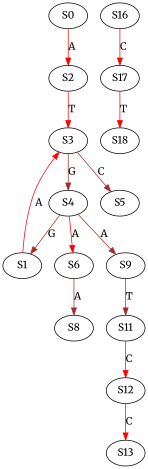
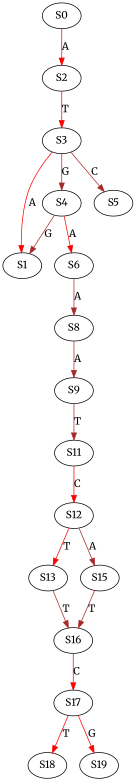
edge "S1" -> "S3": reversed
edge "S4" -> "S9": now "S8" -> "S9"
edge "S12" -> "S13": label "C" -> "T"
node "S15": added
edge "S13" -> "S16": added, label "T"
node "S19": added
